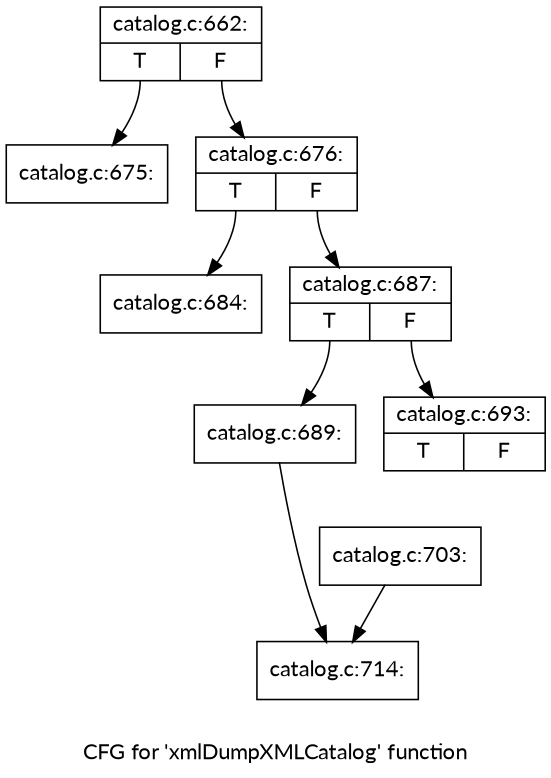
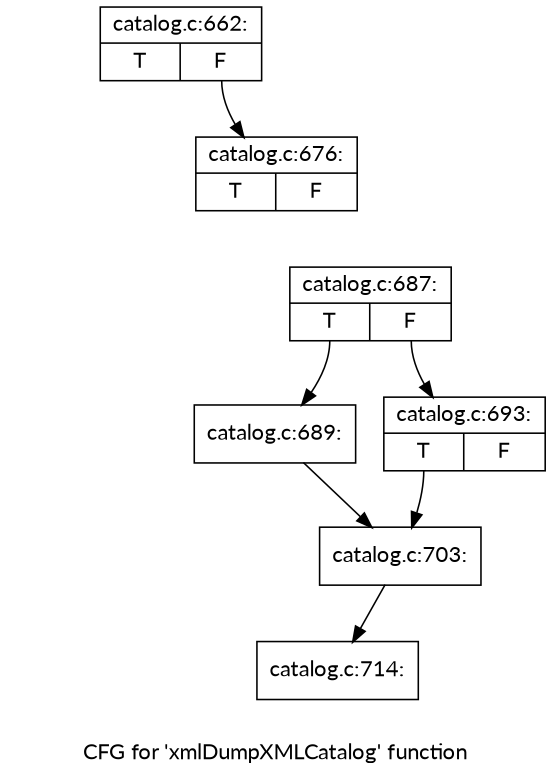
node "catalog.c:675:": removed
edge "catalog.c:676:" -> "catalog.c:687:": removed
node "catalog.c:684:": removed
edge "catalog.c:693:" -> "catalog.c:703:": added
edge "catalog.c:689:" -> "catalog.c:714:": now "catalog.c:689:" -> "catalog.c:703:"
